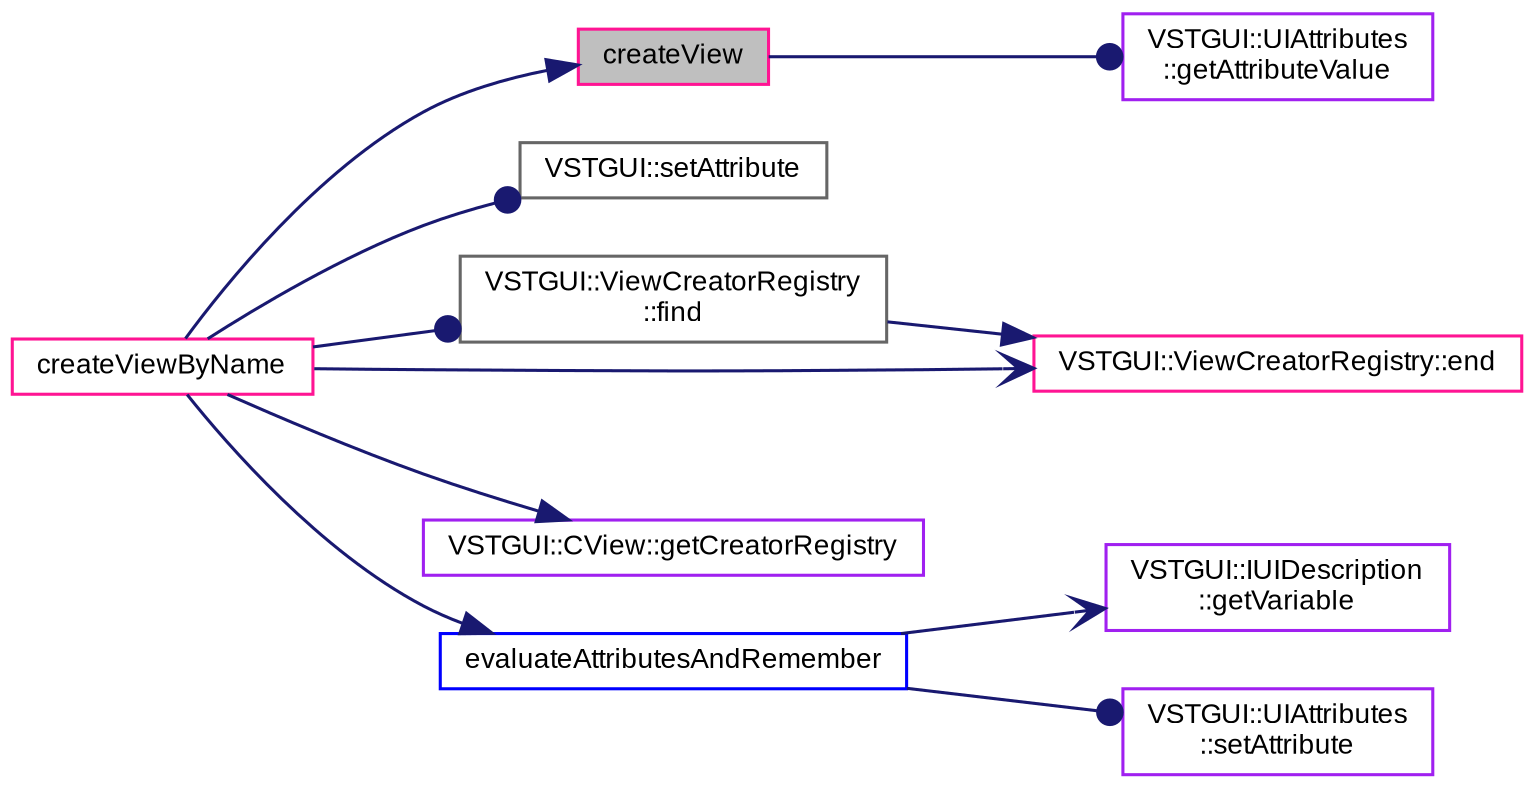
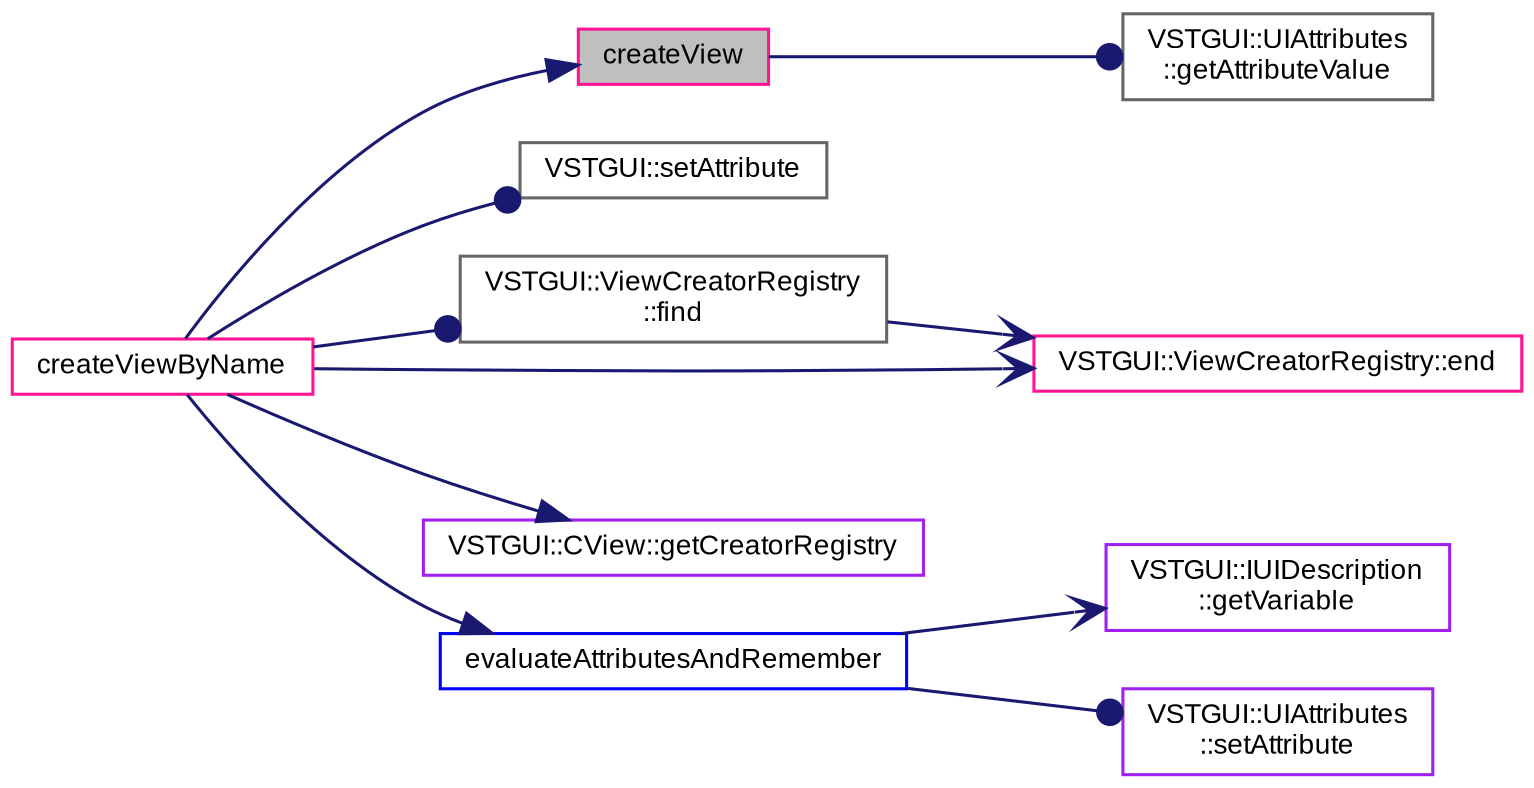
node "VSTGUI::UIAttributes ::getAttributeValue": color purple -> gray40
edge "VSTGUI::ViewCreatorRegistry ::find" -> "VSTGUI::ViewCreatorRegistry::end": arrowhead normal -> vee
